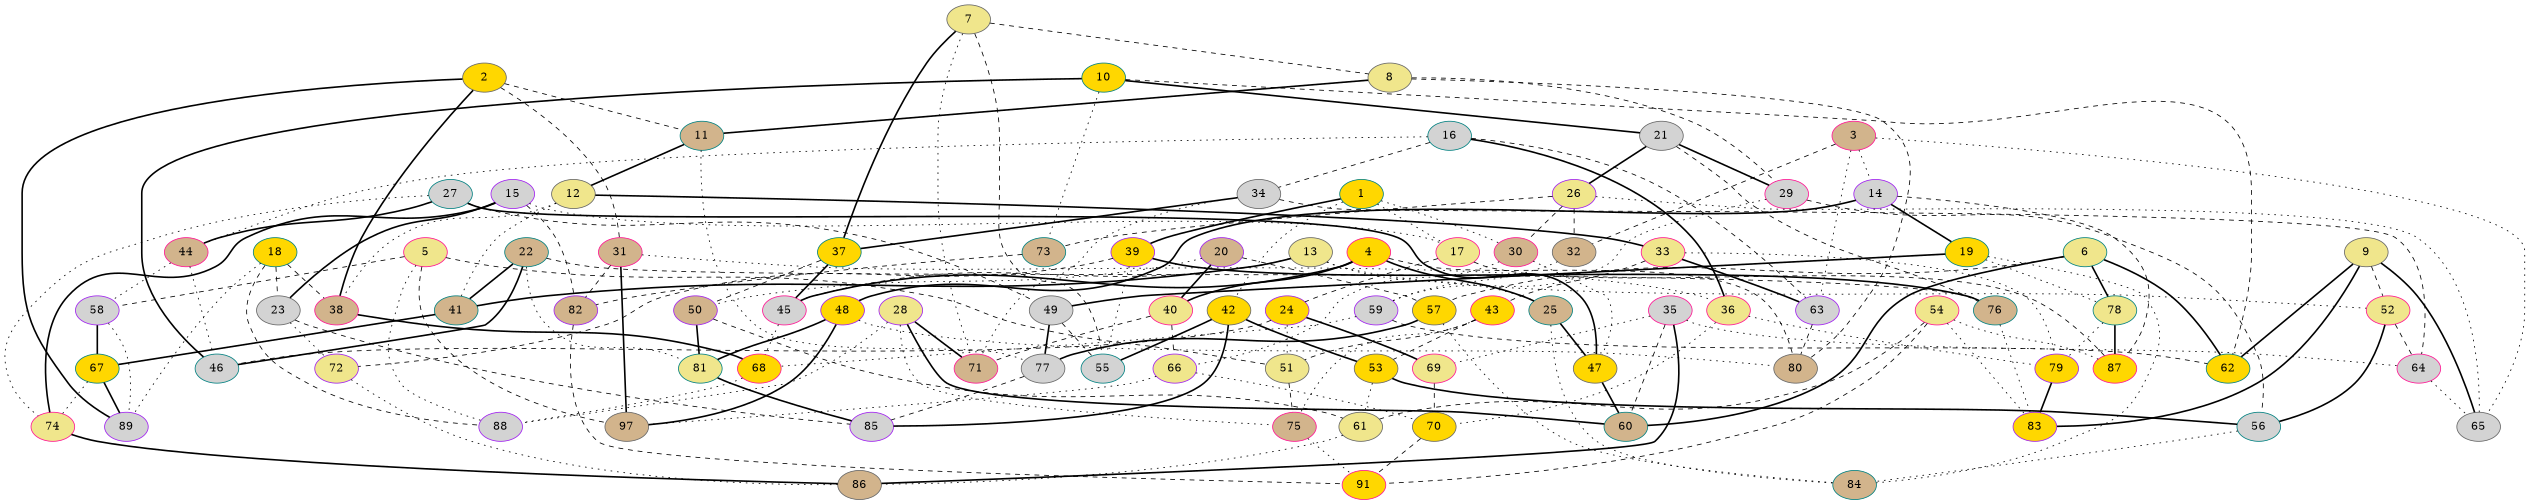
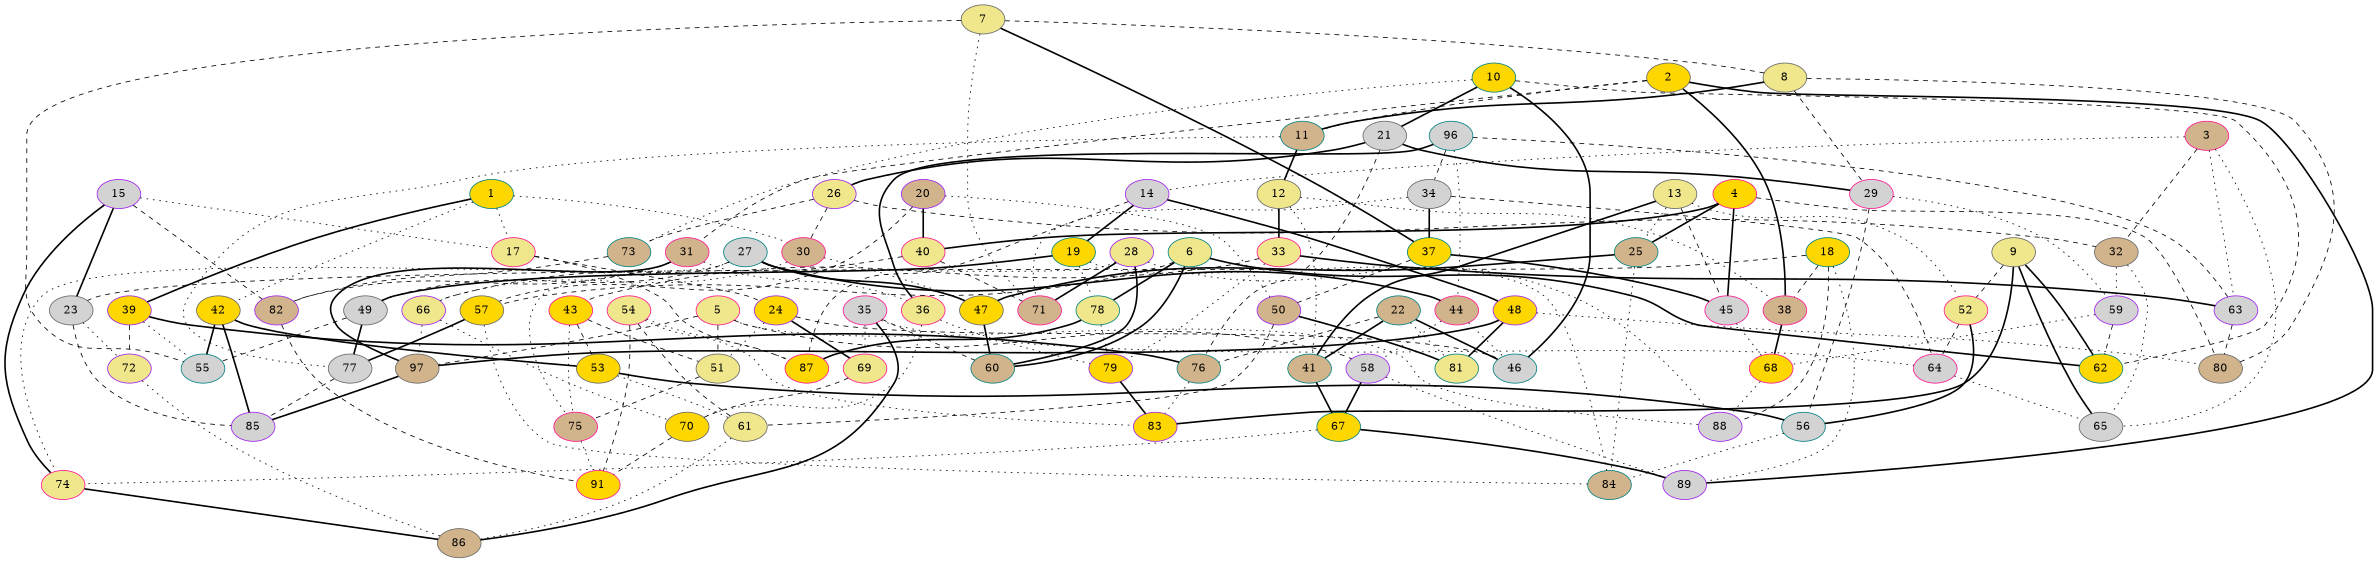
node "16": label "16" -> "96"
edge "26" -- "65": now "32" -- "65"
edge "81" -- "85": now "97" -- "85"
